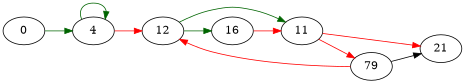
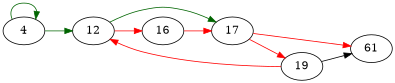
node "0": removed
edge "4" -> "12": color red -> darkgreen
edge "12" -> "16": color darkgreen -> red
node "11": label "11" -> "17"
node "21": label "21" -> "61"
node "79": label "79" -> "19"
